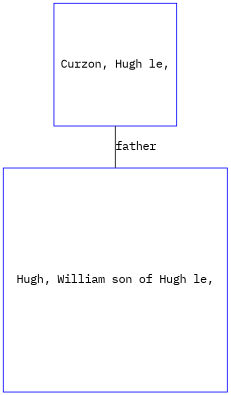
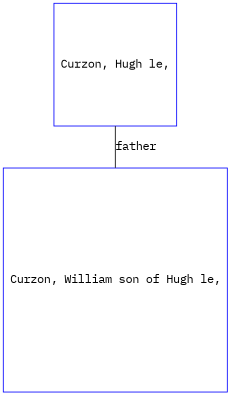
node "Hugh, William son of Hugh le,": label "Hugh, William son of Hugh le," -> "Curzon, William son of Hugh le,"
